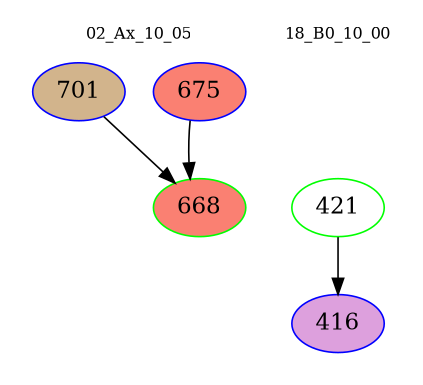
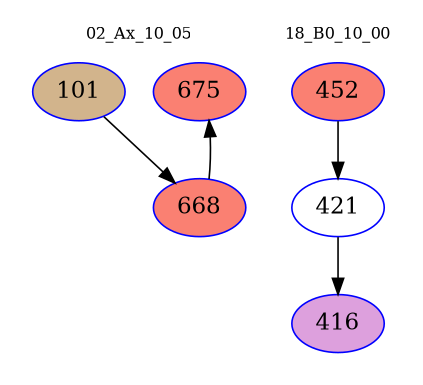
node "701": label "701" -> "101"
node "452": added
edge "675" -> "668": reversed
node "668": color green -> blue
node "421": color green -> blue
